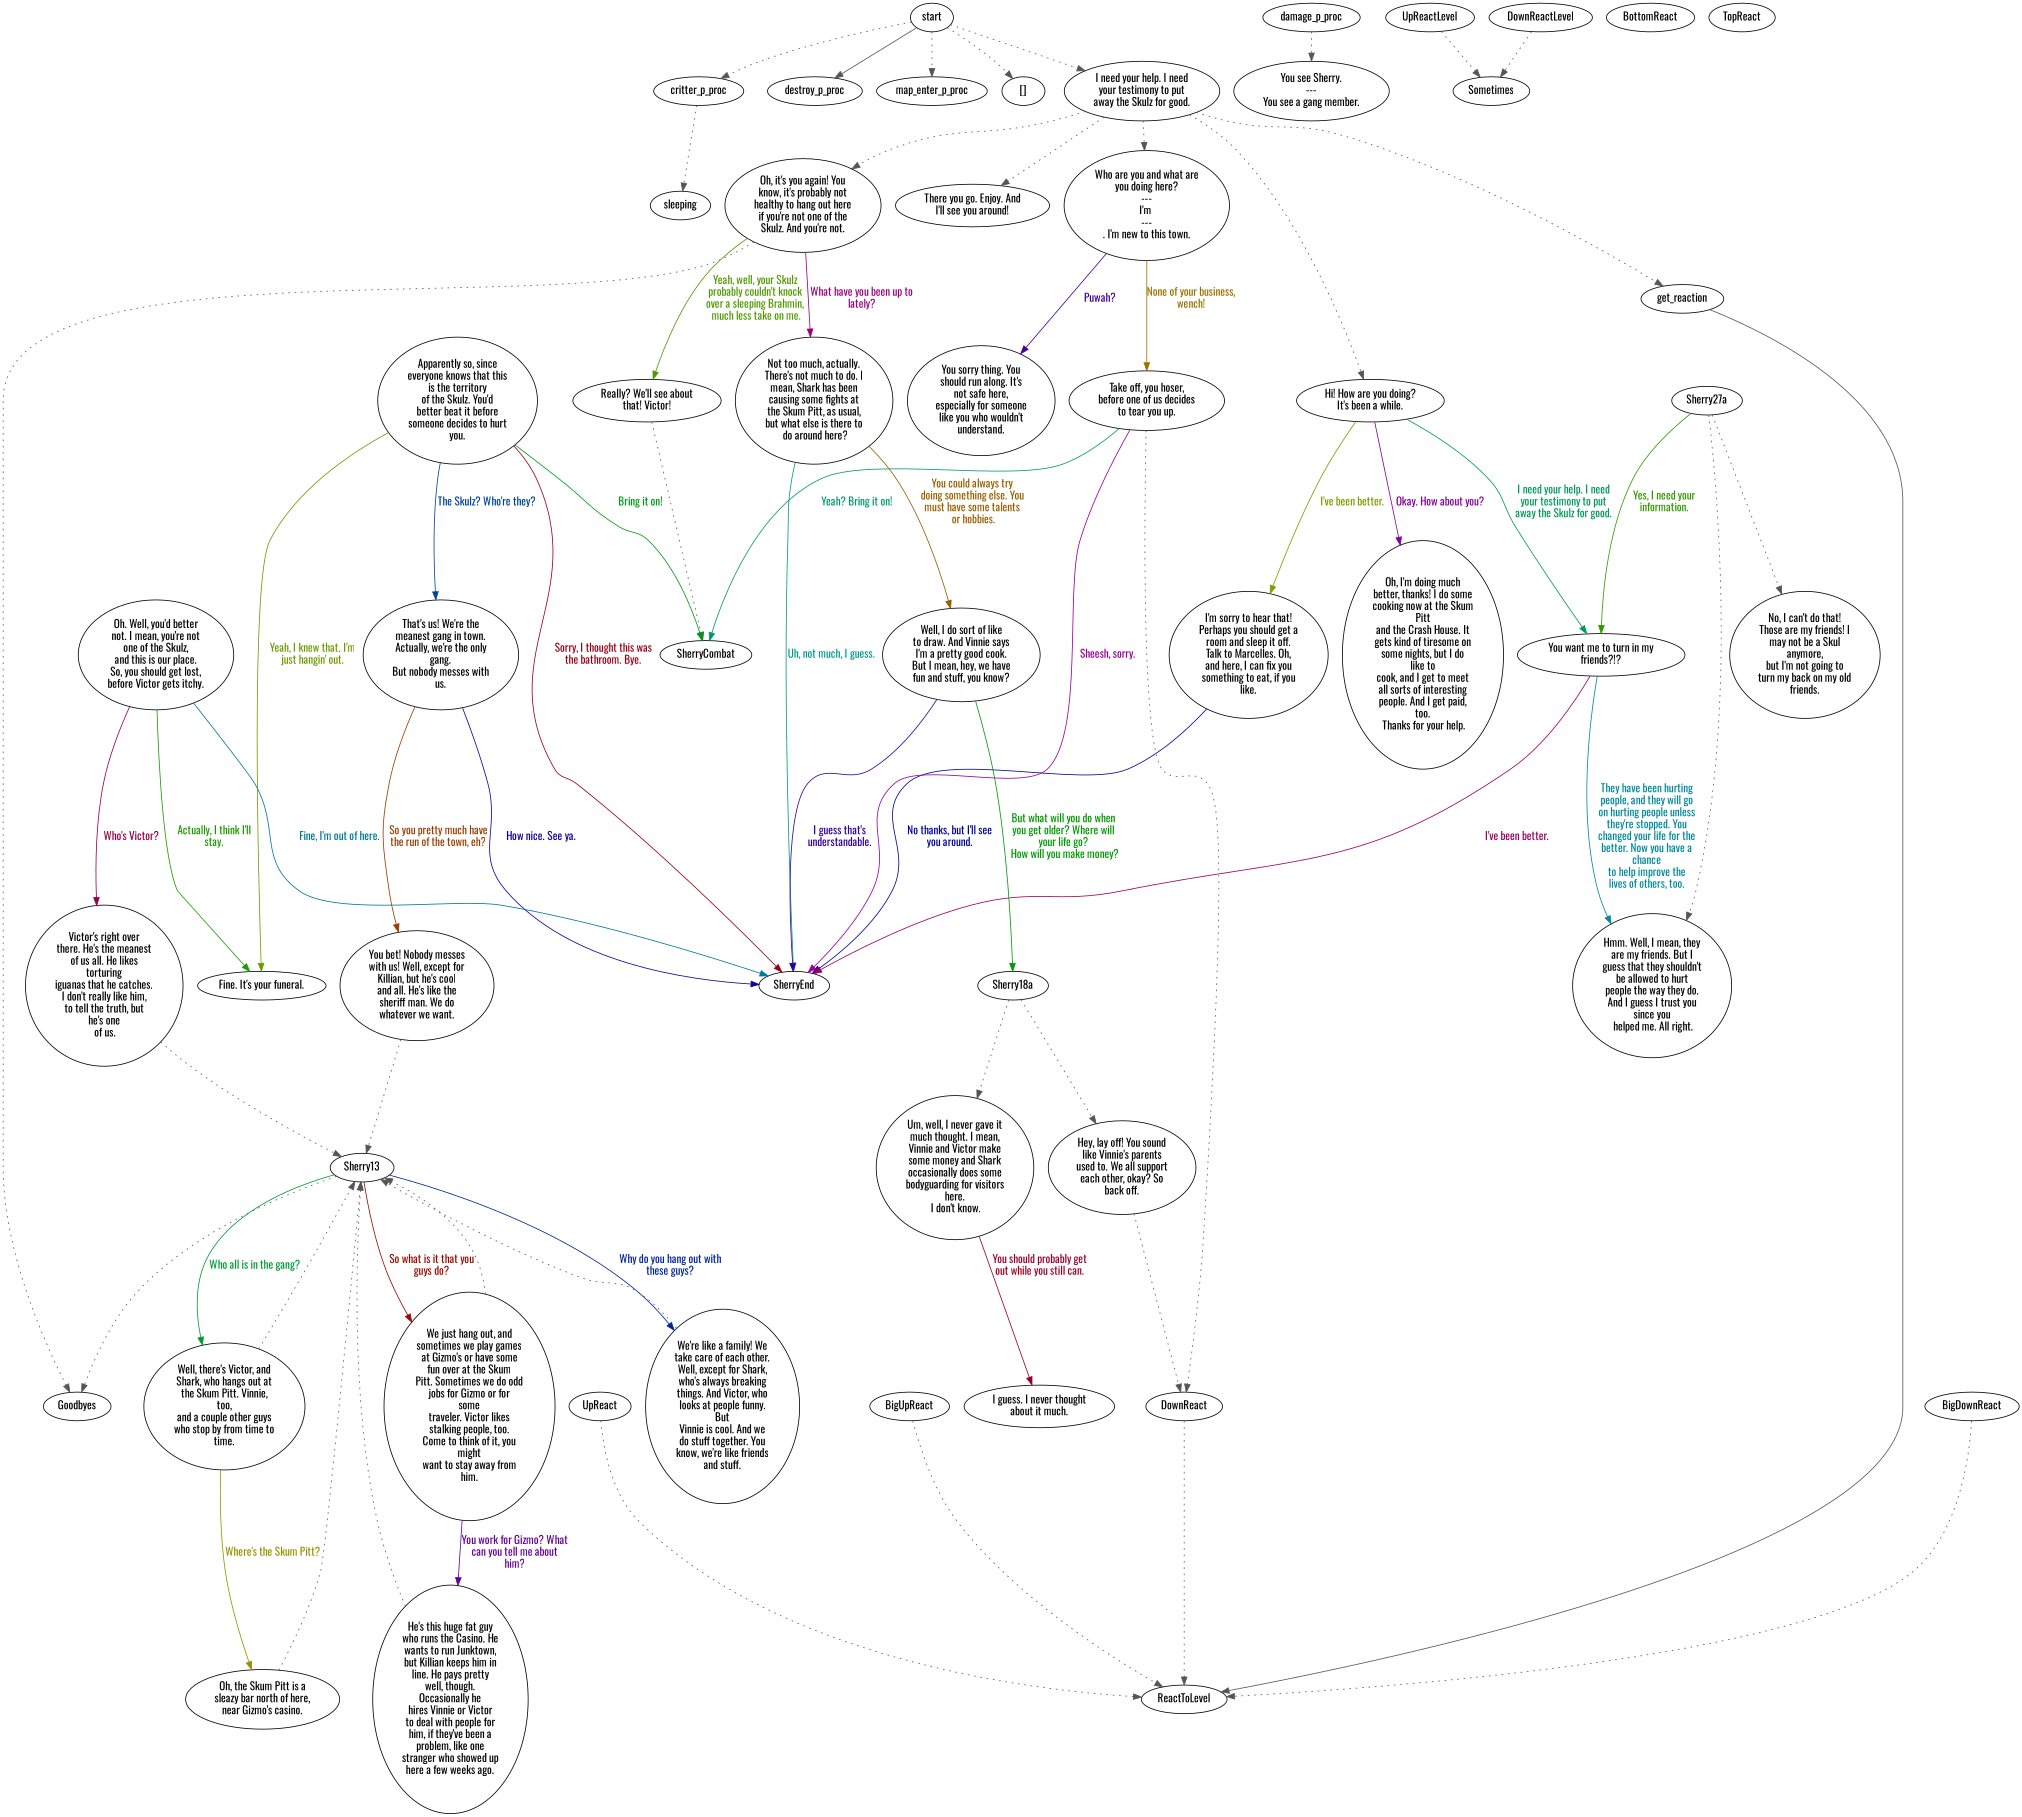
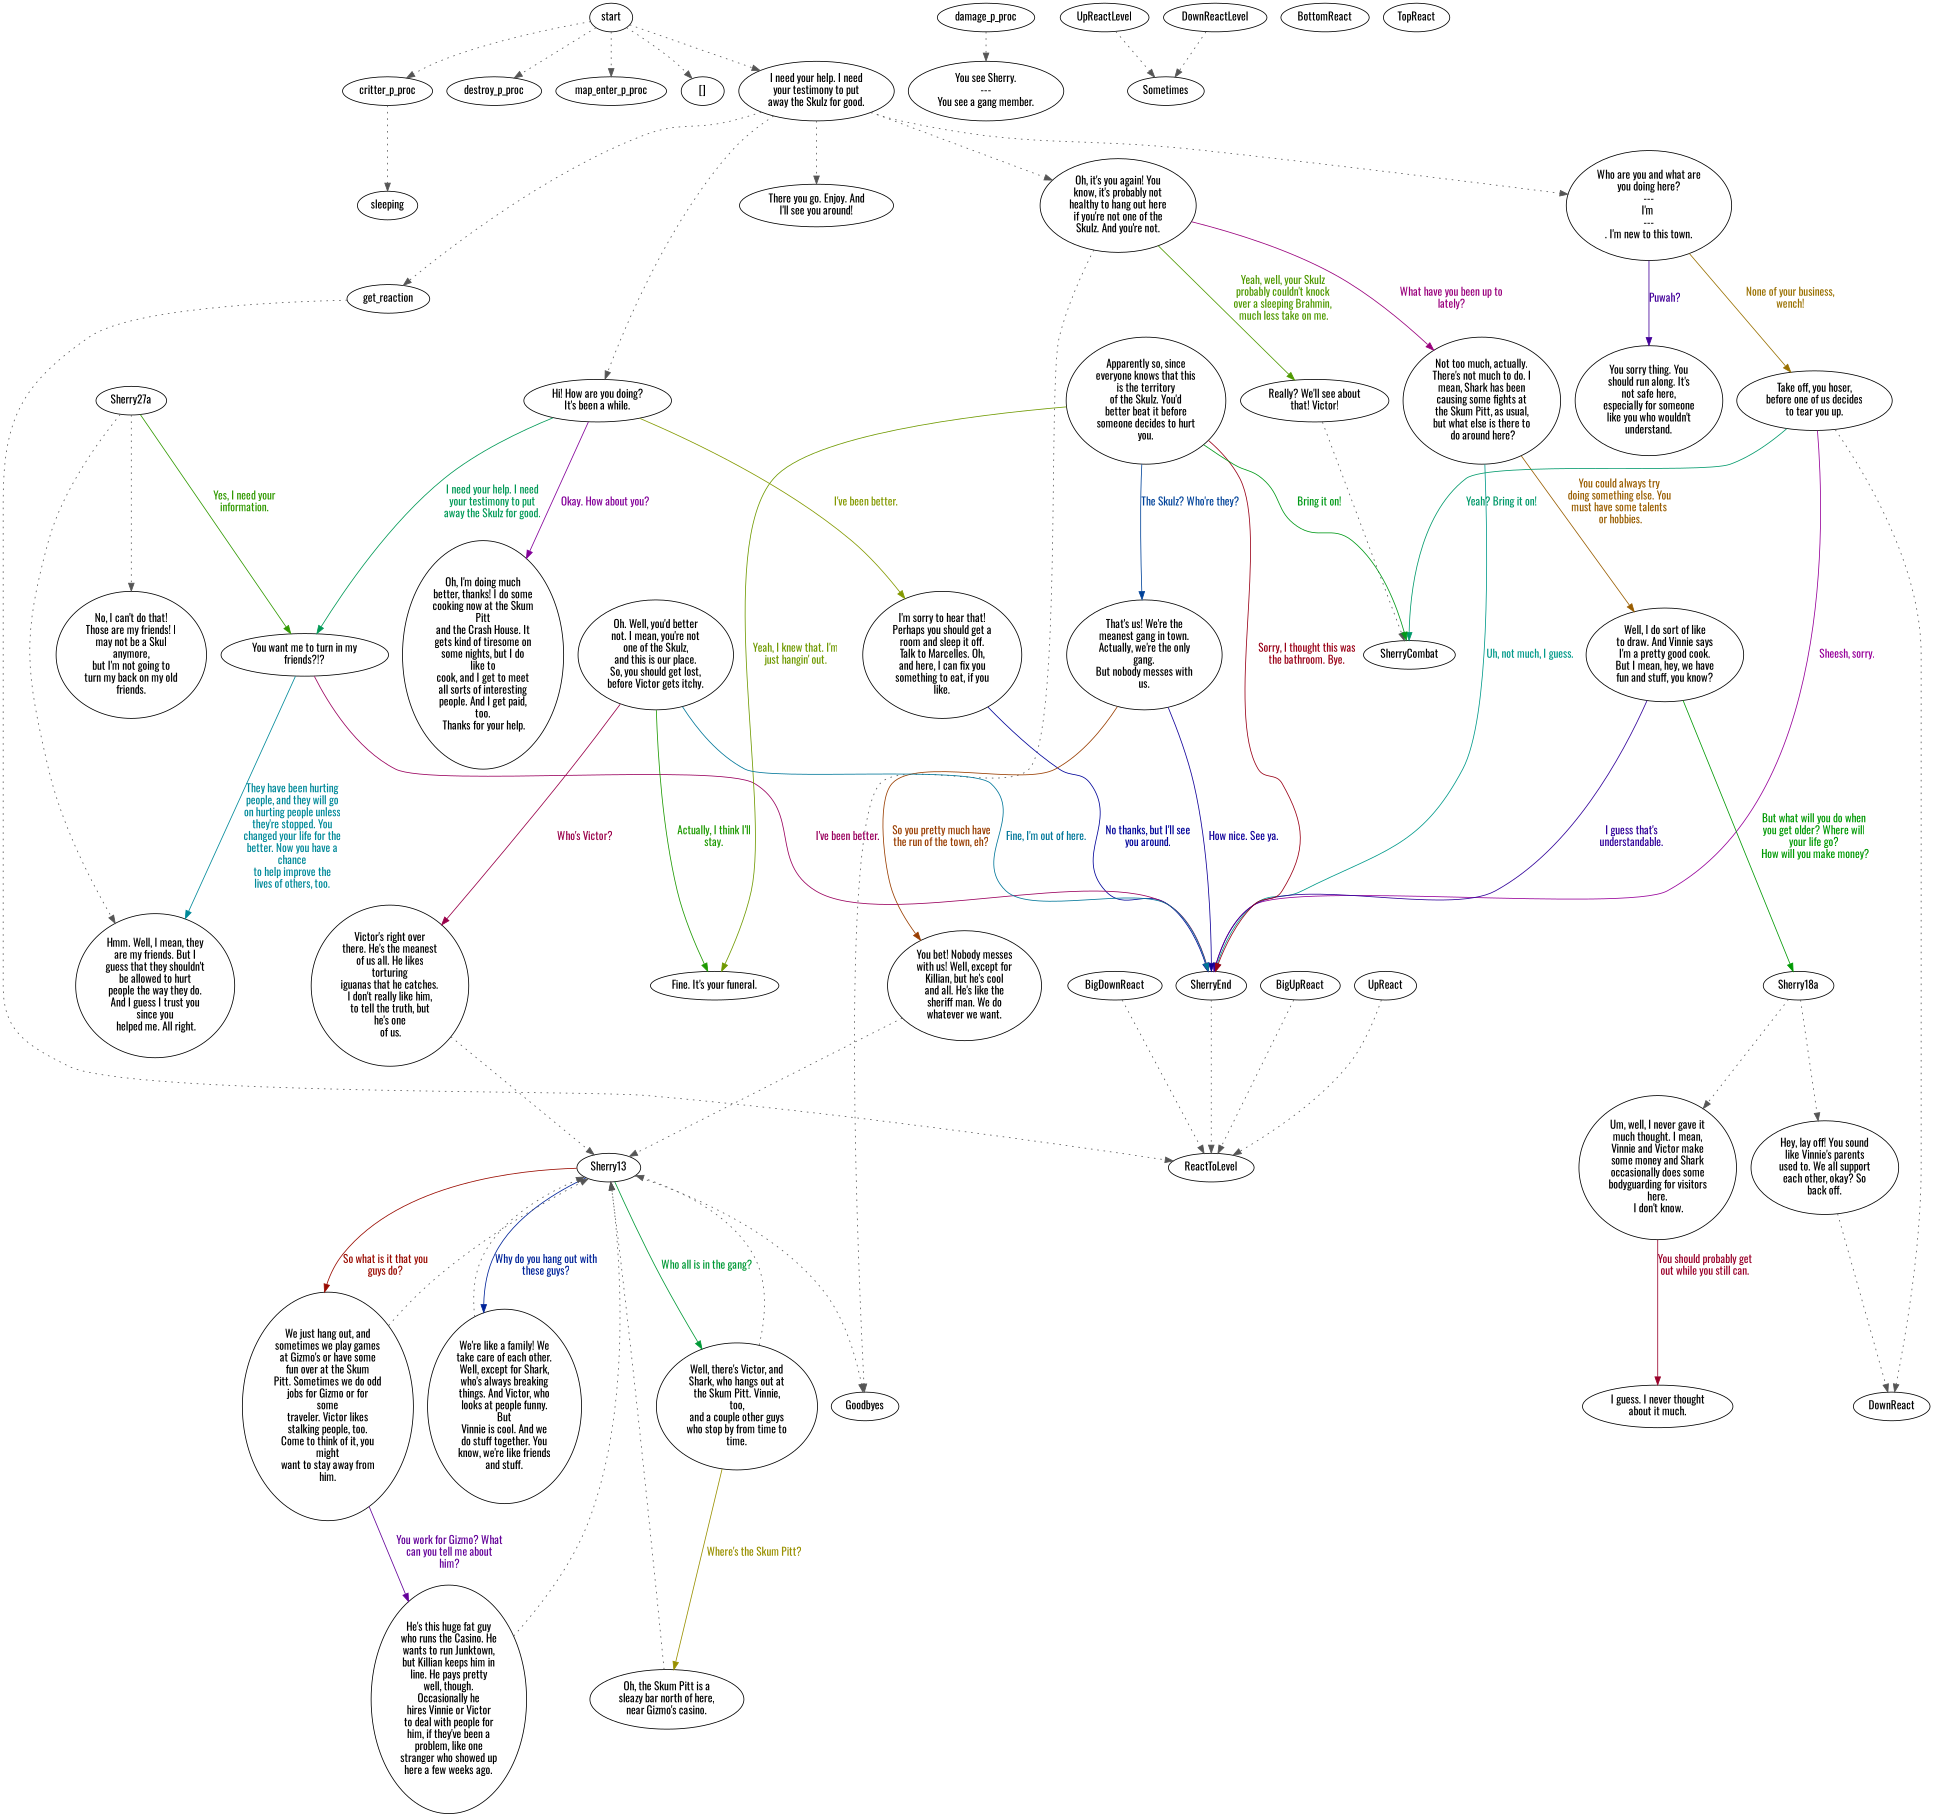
edge "start" -> "destroy_p_proc": style solid -> dotted
edge "get_reaction" -> "ReactToLevel": style solid -> dotted
edge "DownReact" -> "ReactToLevel": now "SherryEnd" -> "ReactToLevel"
